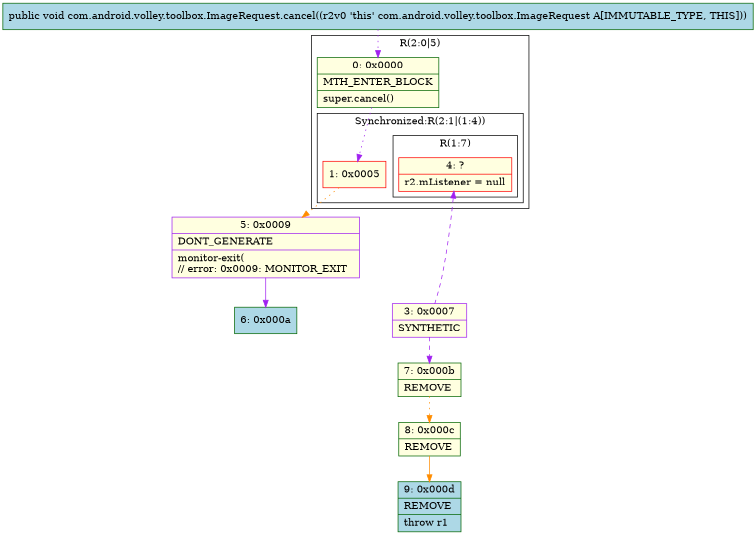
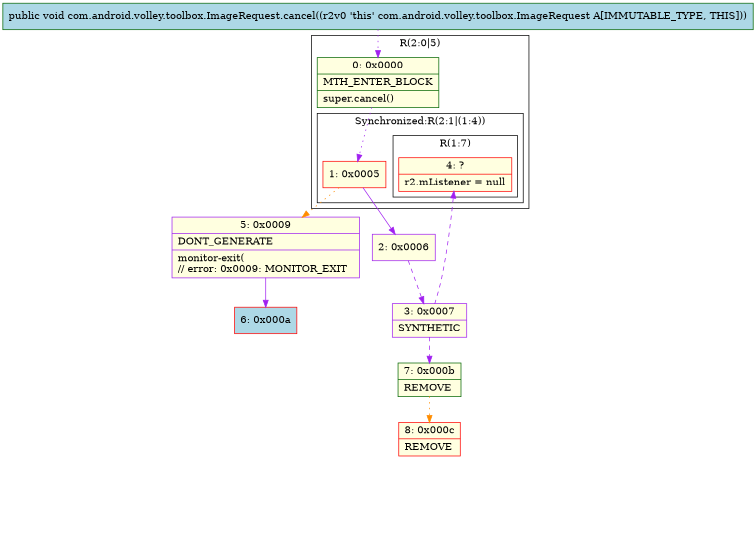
node "2: 0x0006": added
node "6: 0x000a": color darkgreen -> red
node "8: 0x000c": color darkgreen -> red
node "9: 0x000d": removed
